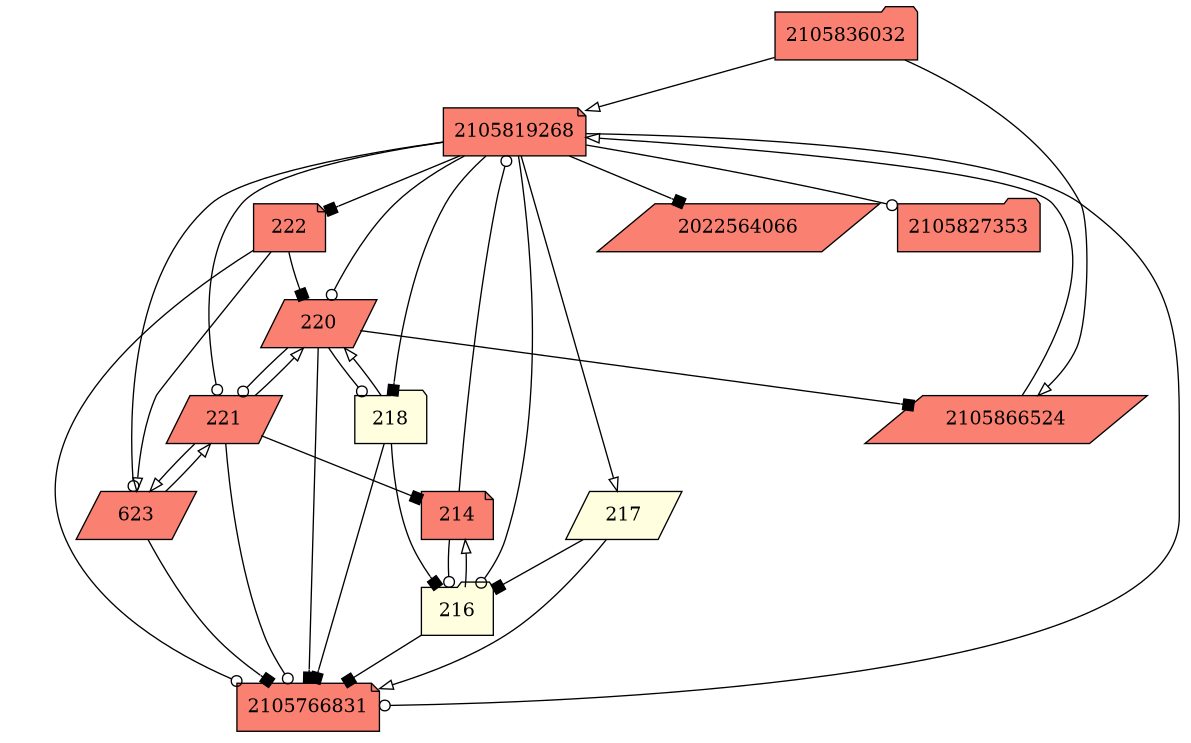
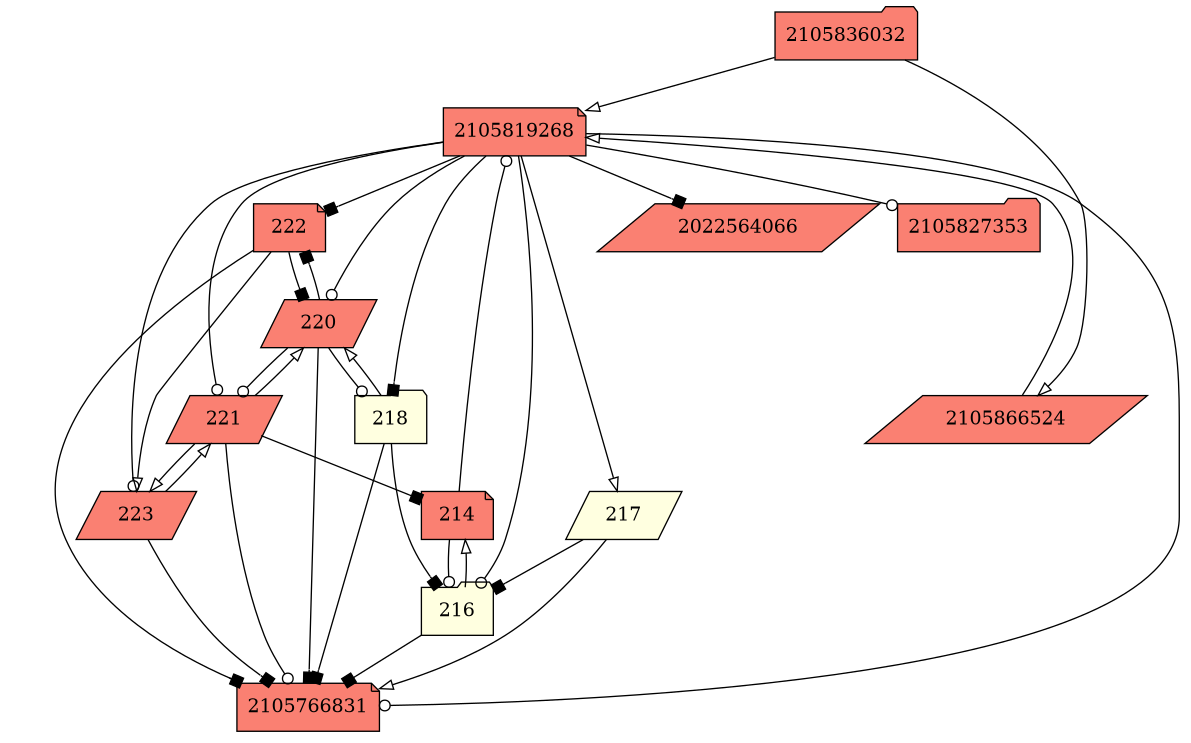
edge "220" -> "2105866524": now "220" -> "222"
edge "222" -> "2105766831": arrowhead odot -> box
node "623": label "623" -> "223"
